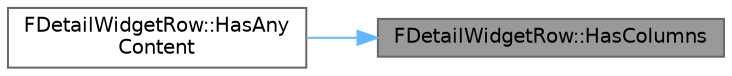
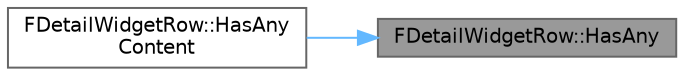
node "FDetailWidgetRow::HasColumns": label "FDetailWidgetRow::HasColumns" -> "FDetailWidgetRow::HasAny"
